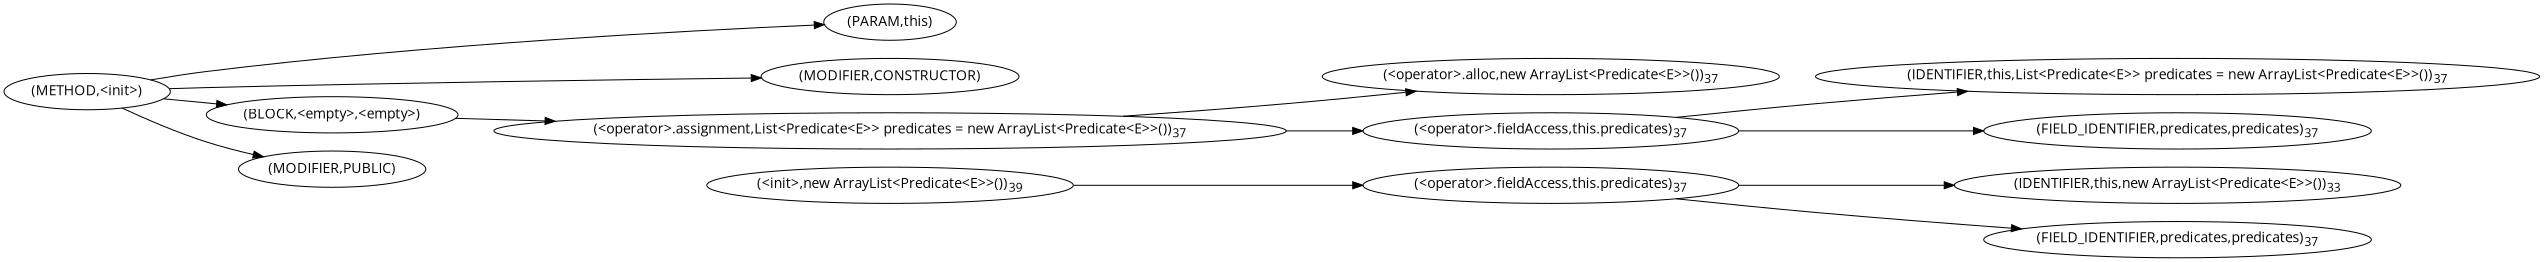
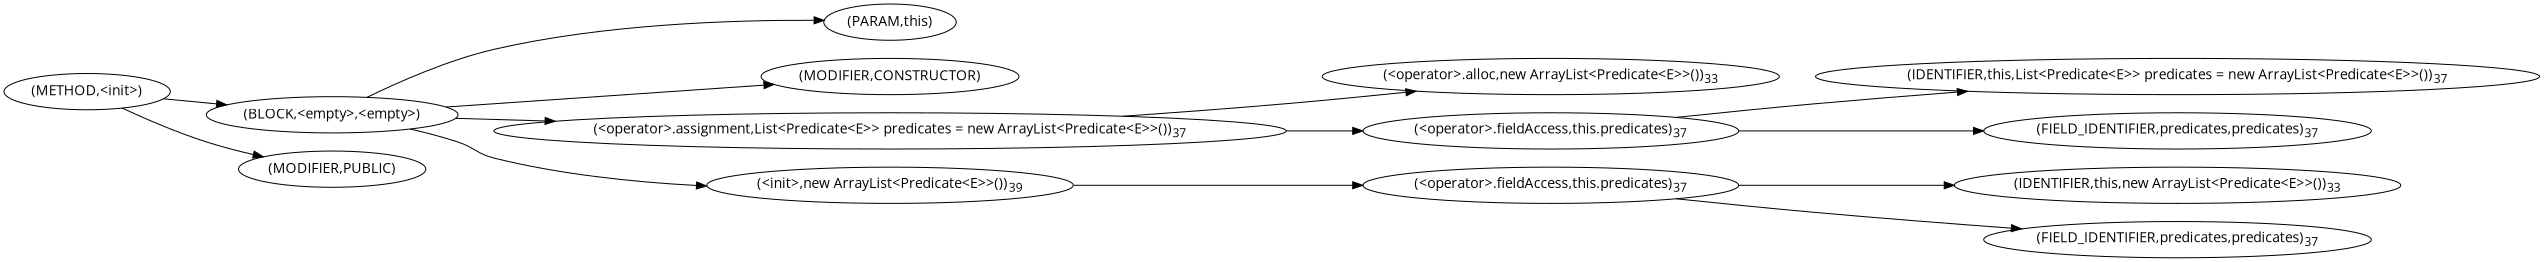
edge "(METHOD,<init>)" -> "(PARAM,this)": now "(BLOCK,<empty>,<empty>)" -> "(PARAM,this)"
node "(<operator>.alloc,new ArrayList<Predicate<E>>())": text "37" -> "33"
edge "(METHOD,<init>)" -> "(MODIFIER,CONSTRUCTOR)": now "(BLOCK,<empty>,<empty>)" -> "(MODIFIER,CONSTRUCTOR)"
edge "(BLOCK,<empty>,<empty>)" -> "(<init>,new ArrayList<Predicate<E>>())": added
